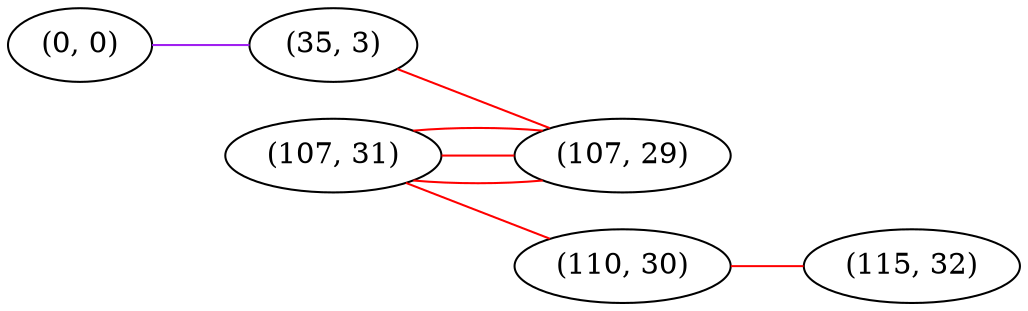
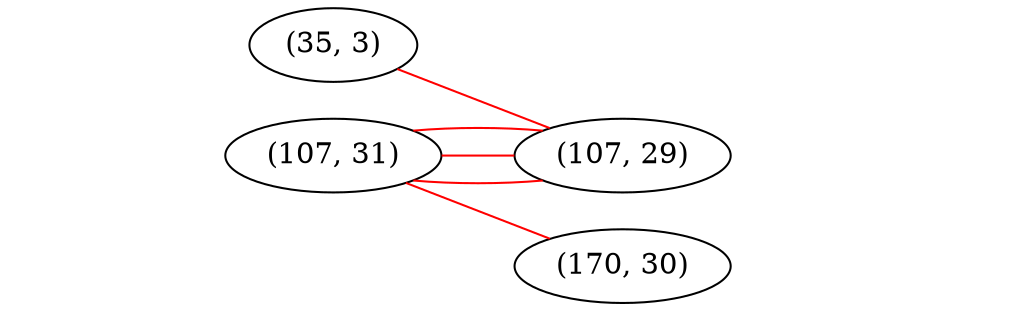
node "(0, 0)": removed
node "(110, 30)": label "(110, 30)" -> "(170, 30)"
node "(115, 32)": removed
